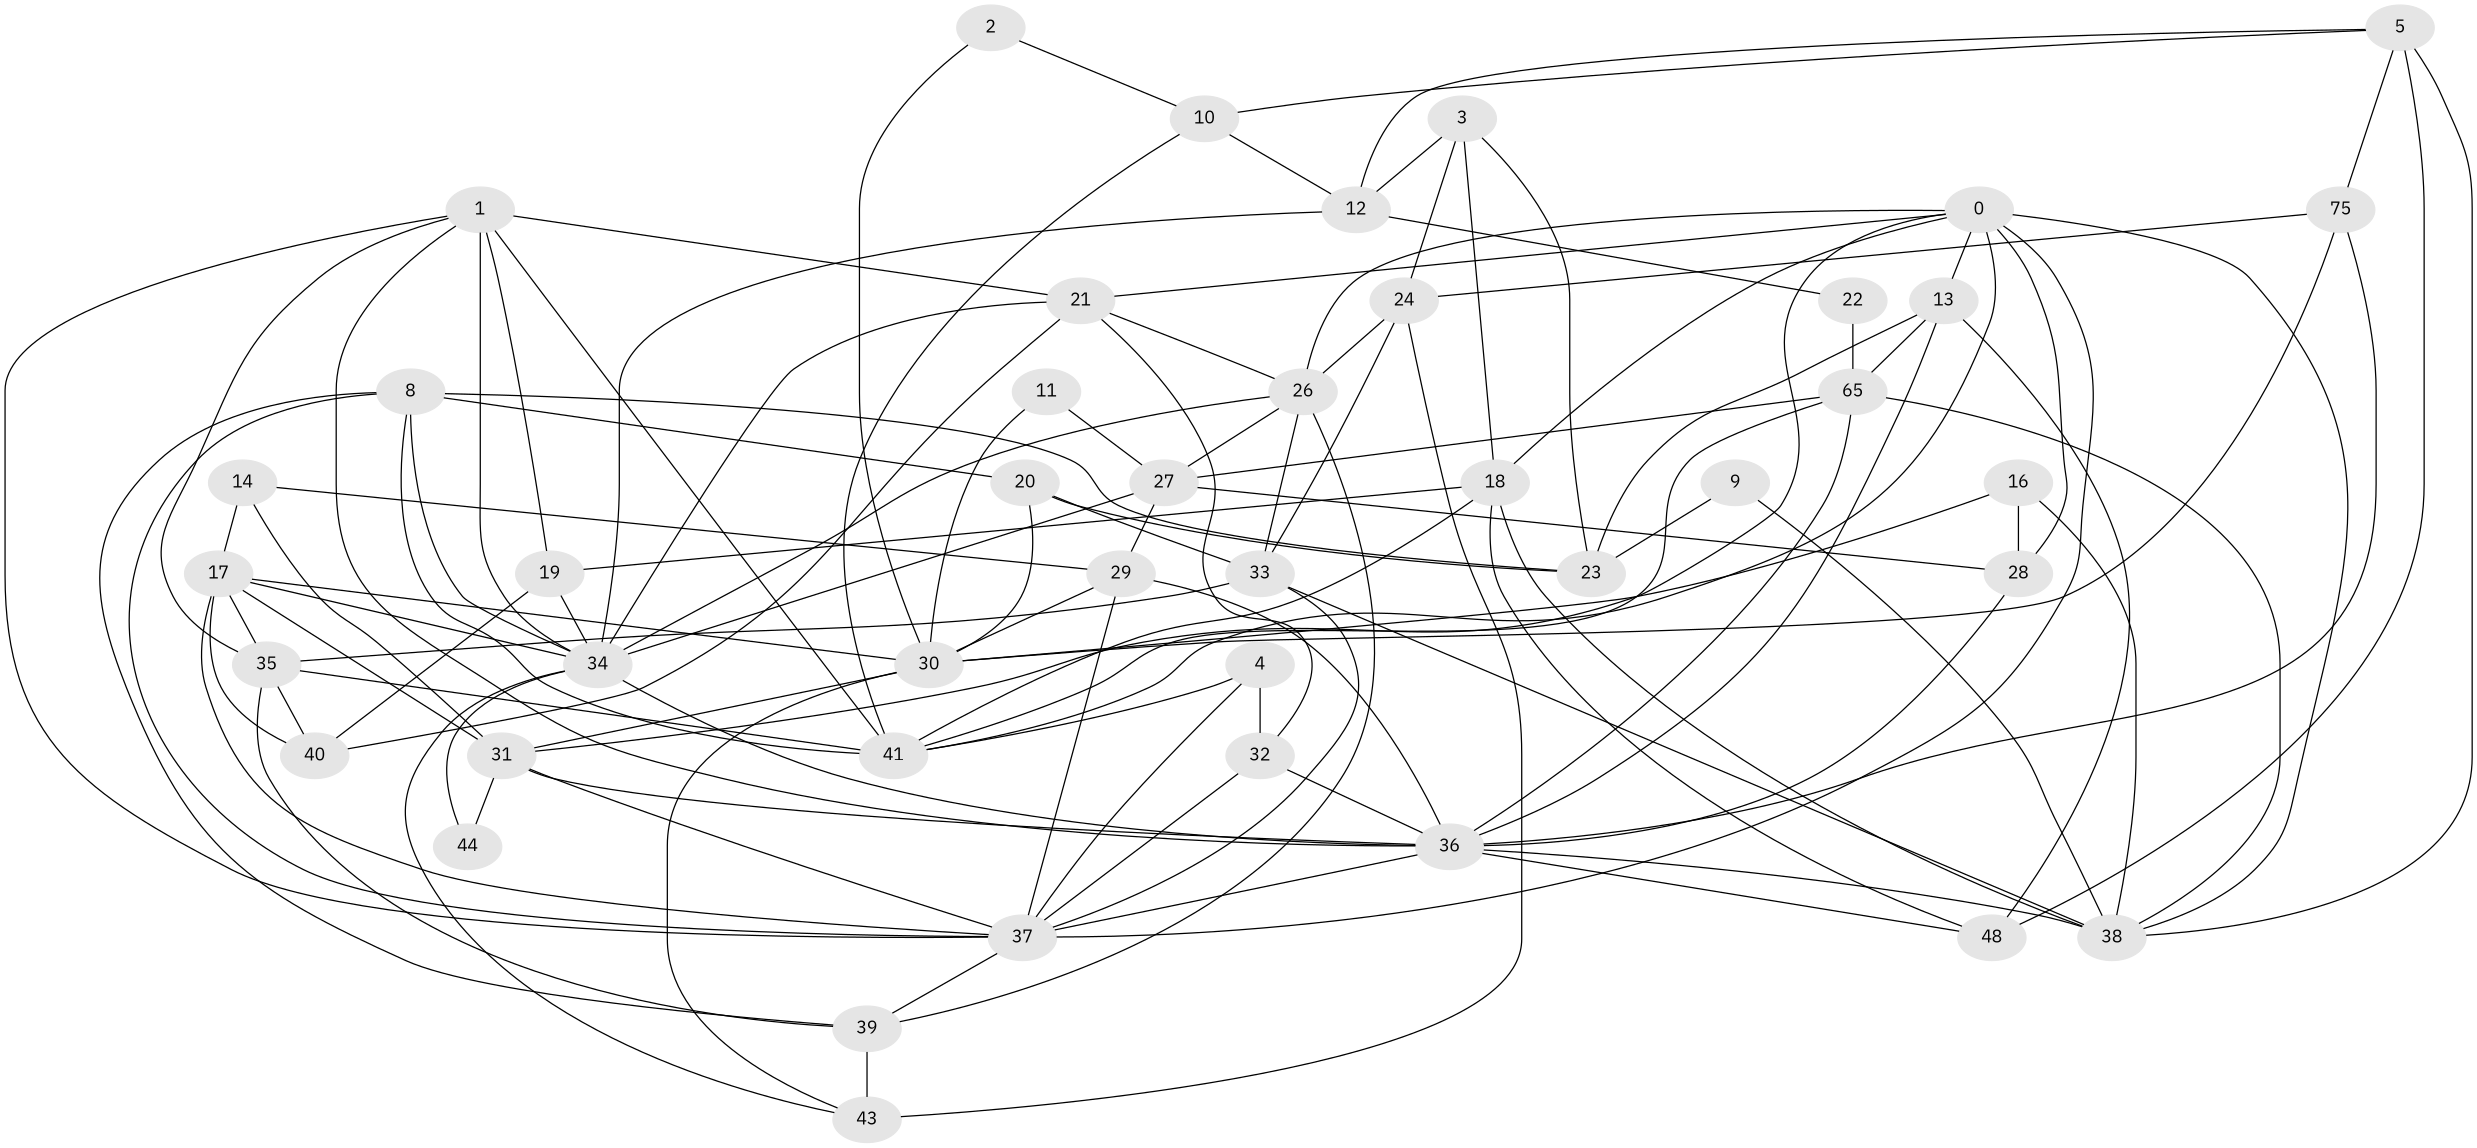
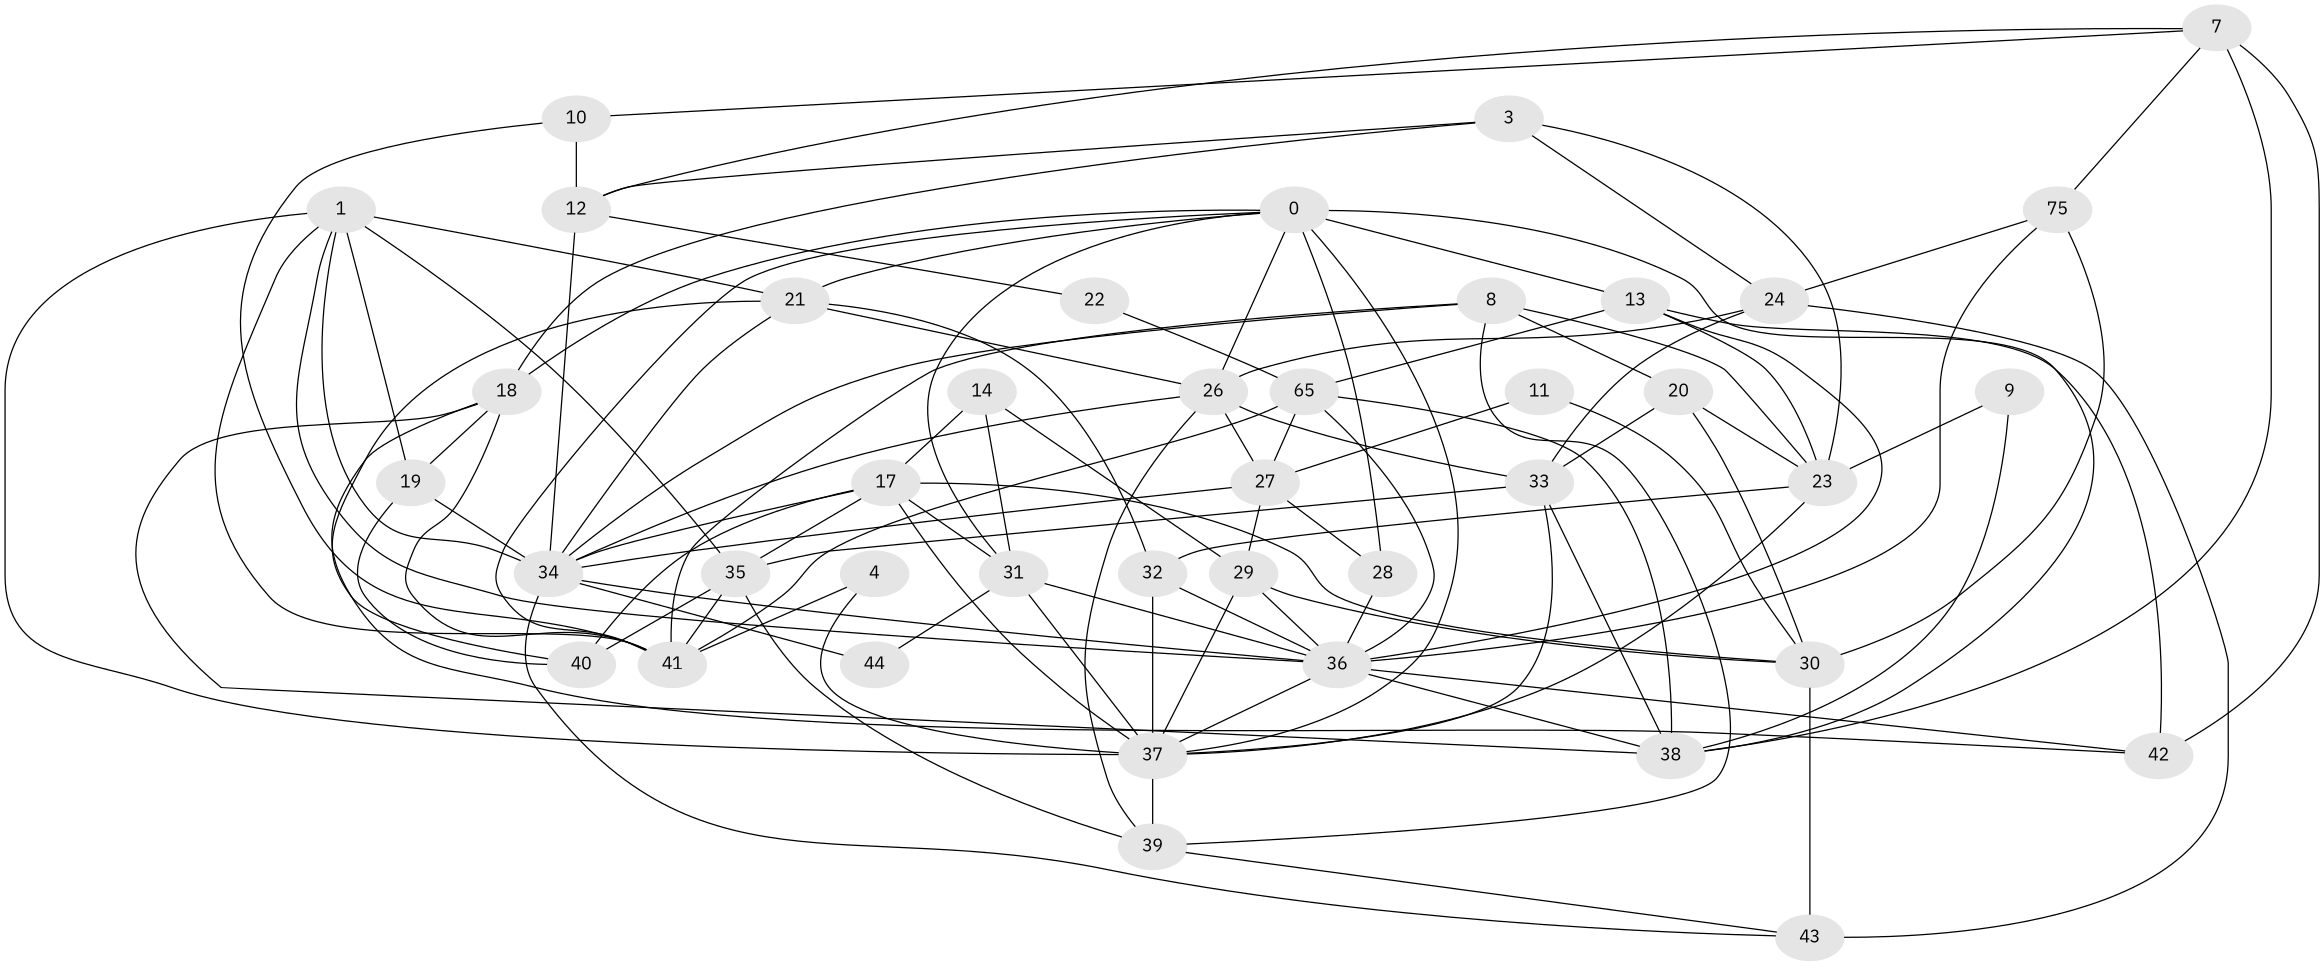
node "2": removed
node "5": label "5" -> "7"
node "16": removed
edge "30" -- "31": removed
edge "4" -- "32": now "23" -- "32"
edge "8" -- "37": now "23" -- "37"
node "48": label "48" -> "42"
